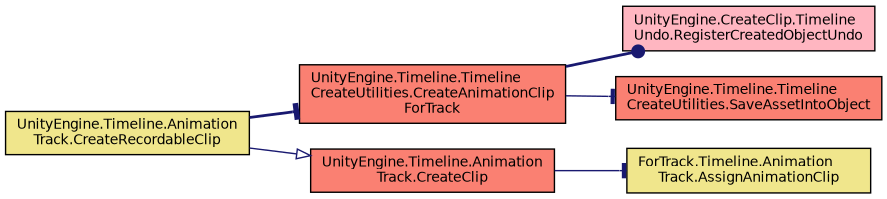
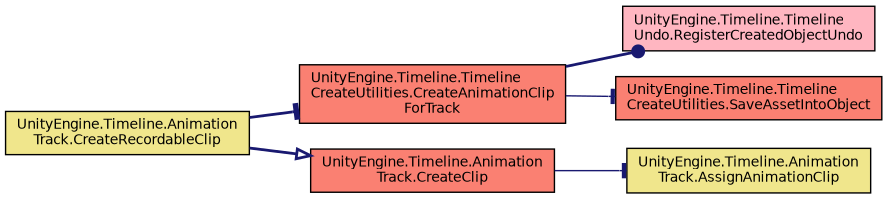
node "UnityEngine.CreateClip.Timeline Undo.RegisterCreatedObjectUndo": label "UnityEngine.CreateClip.Timeline Undo.RegisterCreatedObjectUndo" -> "UnityEngine.Timeline.Timeline Undo.RegisterCreatedObjectUndo"
edge "UnityEngine.Timeline.Animation Track.CreateRecordableClip" -> "UnityEngine.Timeline.Animation Track.CreateClip": style solid -> bold
node "ForTrack.Timeline.Animation Track.AssignAnimationClip": label "ForTrack.Timeline.Animation Track.AssignAnimationClip" -> "UnityEngine.Timeline.Animation Track.AssignAnimationClip"
